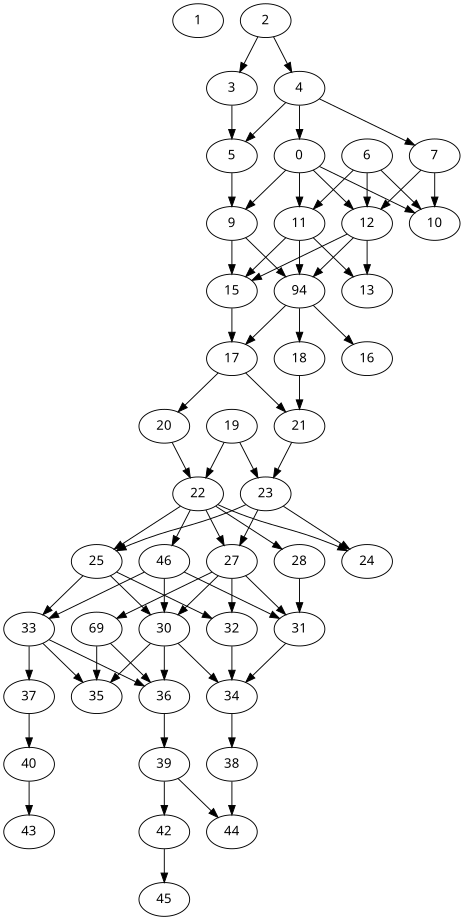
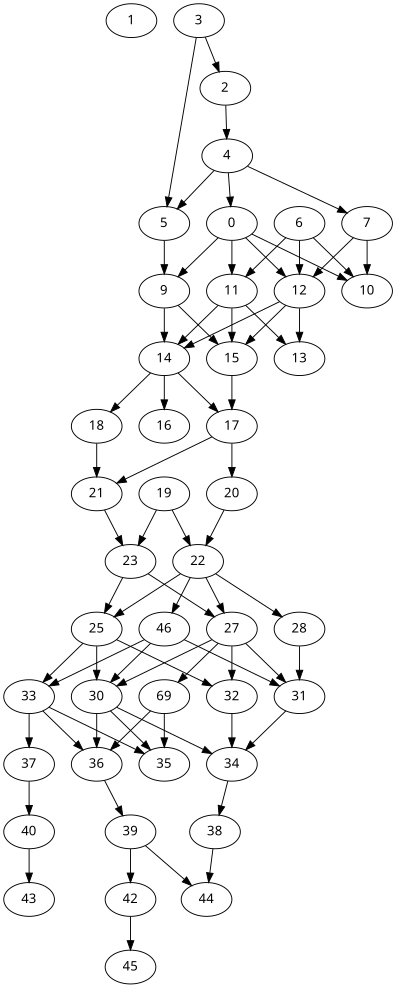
edge "2" -> "3": reversed
node "94": label "94" -> "14"
node "24": removed
